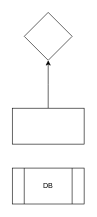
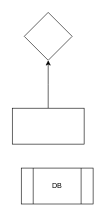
node "DB": moved (48, 186) -> (57, 186)
